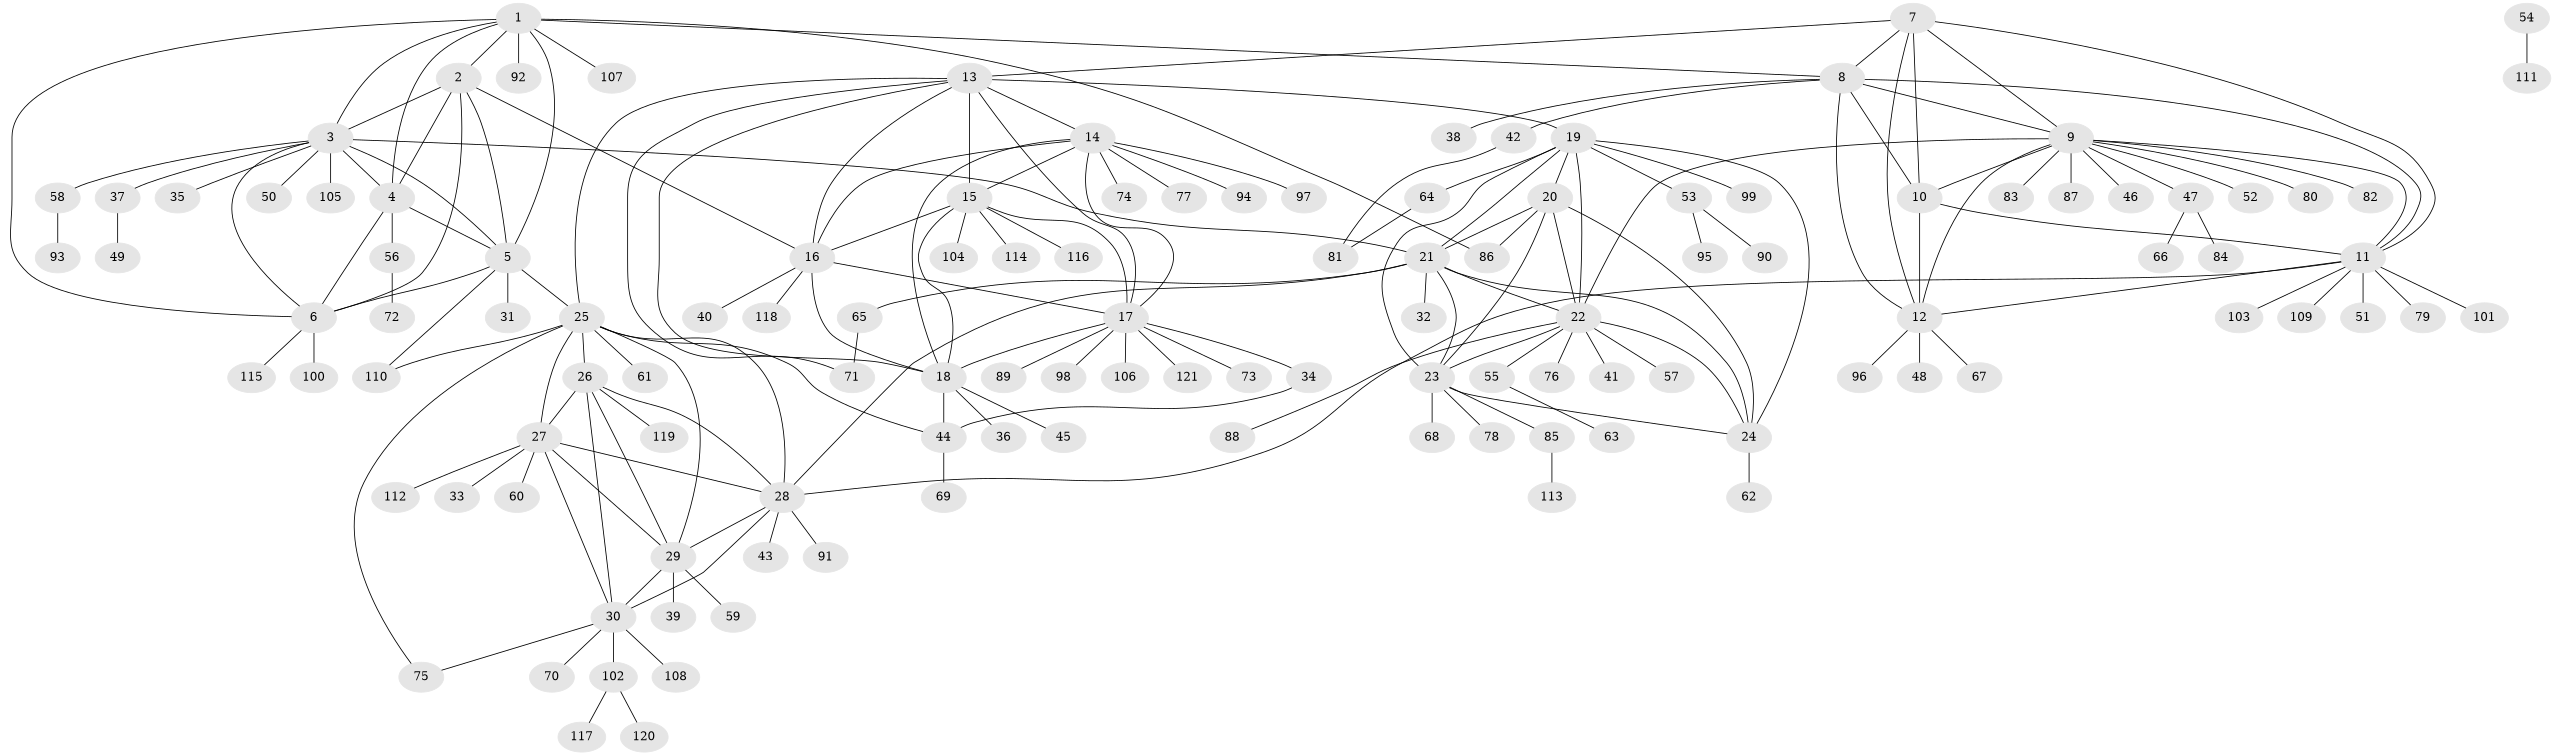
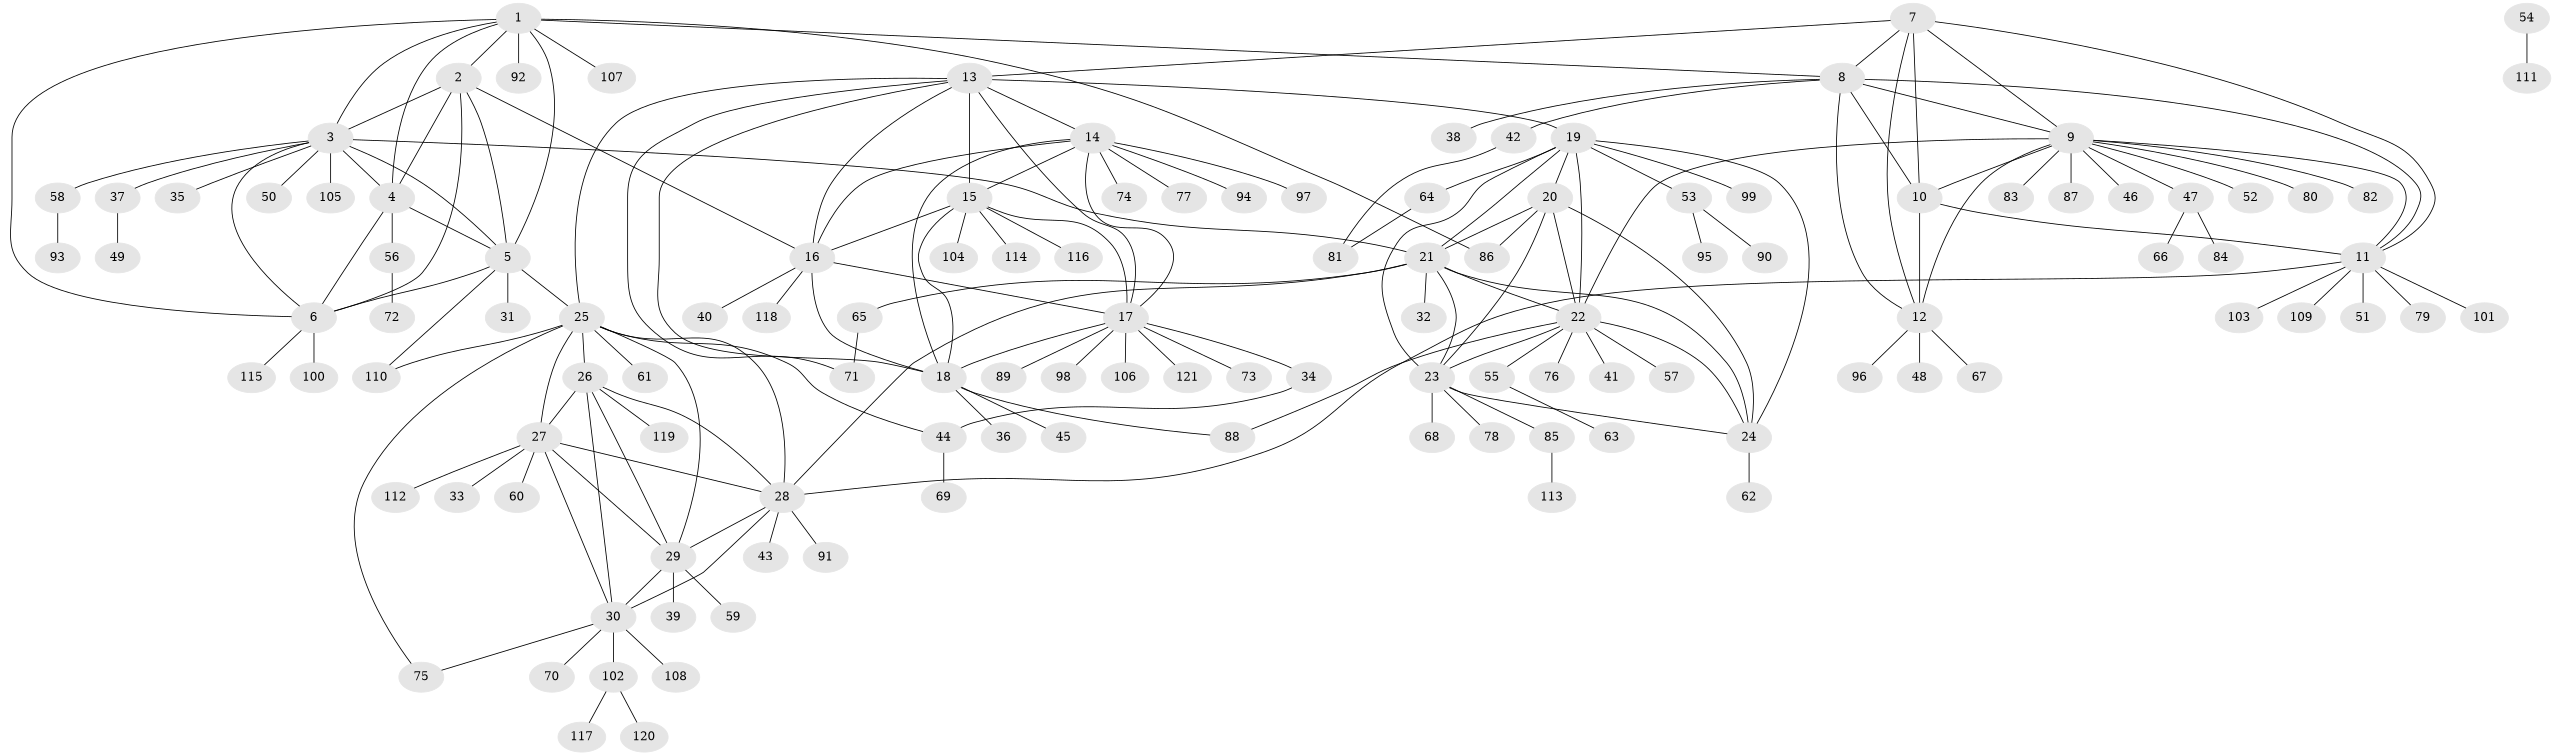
edge "11" -- "12": removed
edge "18" -- "44": now "18" -- "88"
